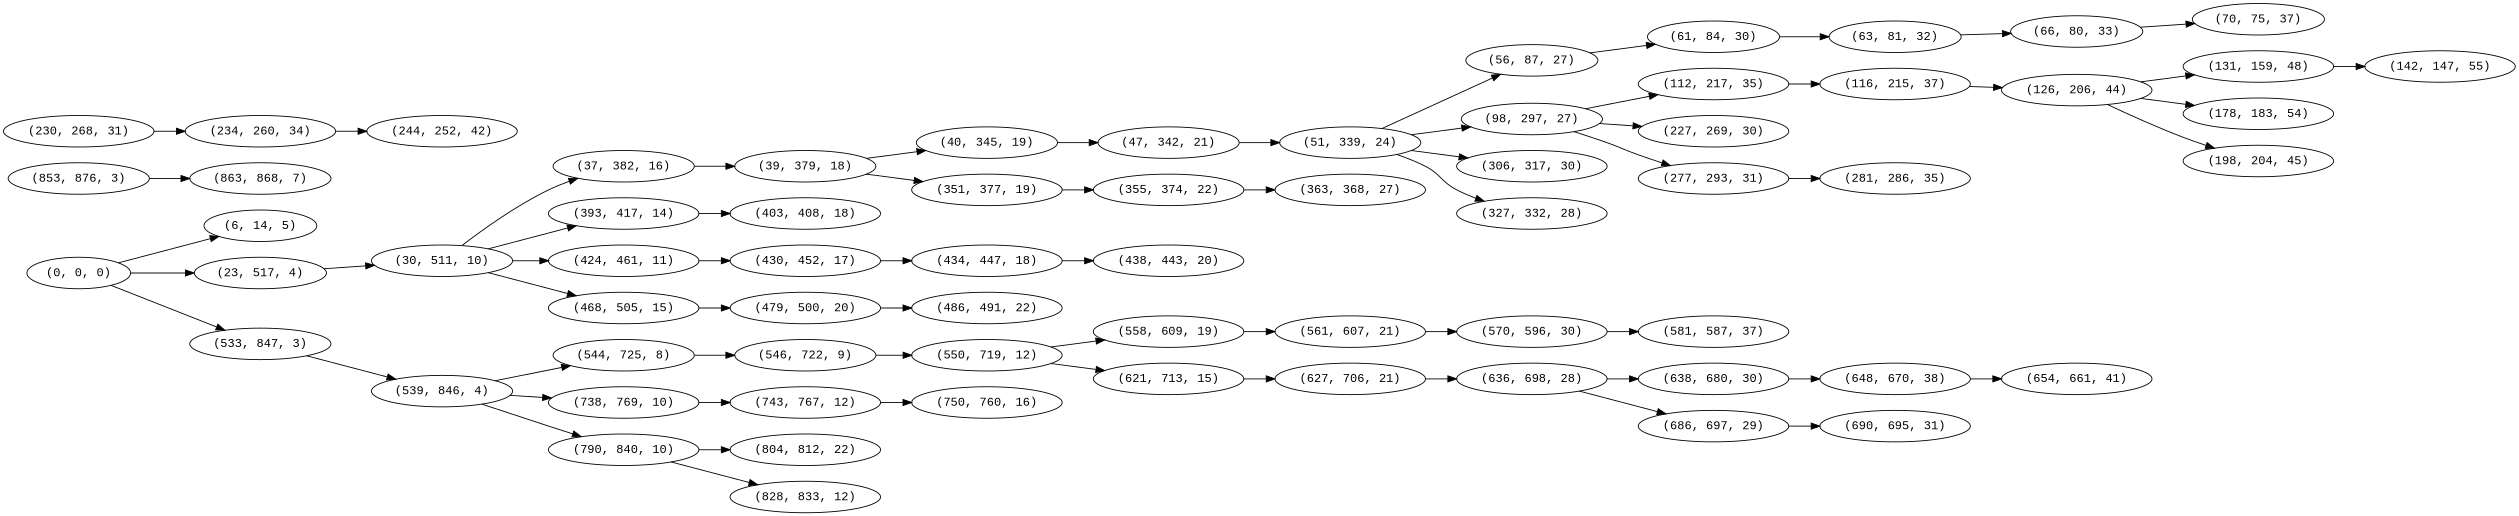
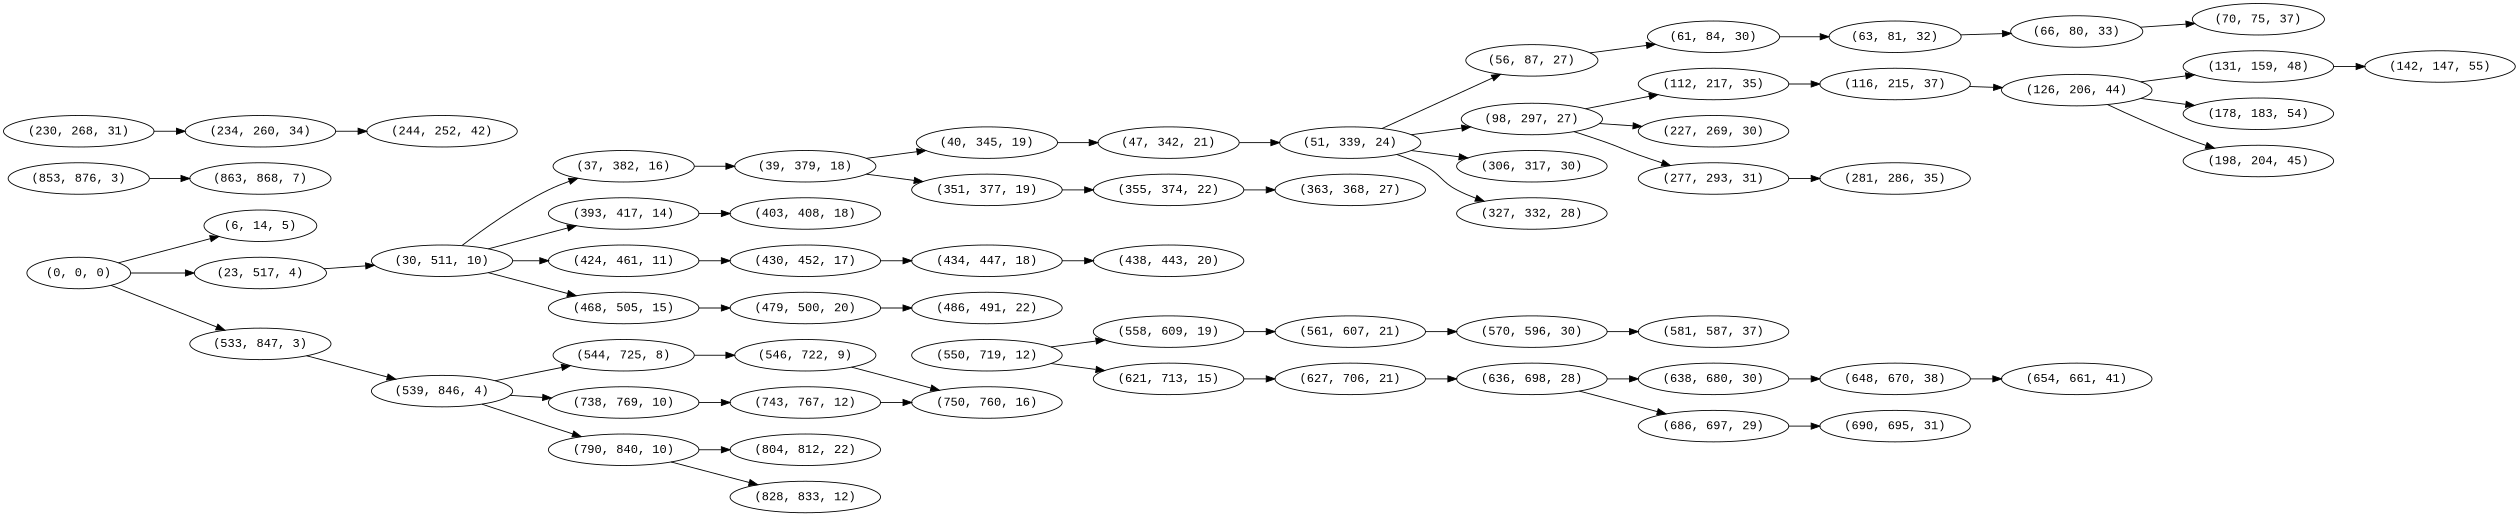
edge "(546, 722, 9)" -> "(550, 719, 12)": now "(546, 722, 9)" -> "(750, 760, 16)"
